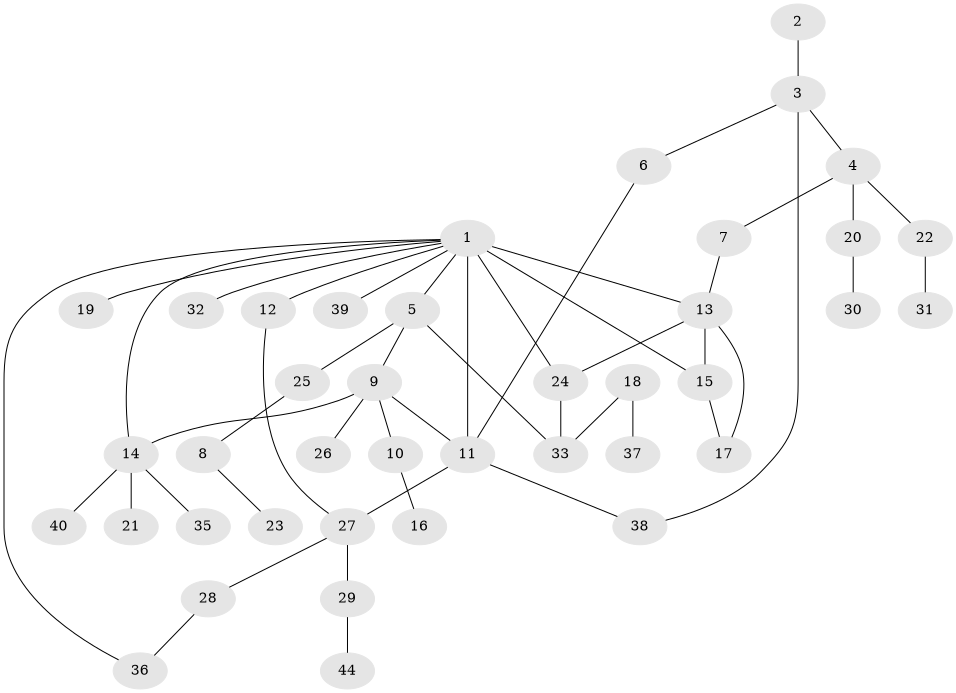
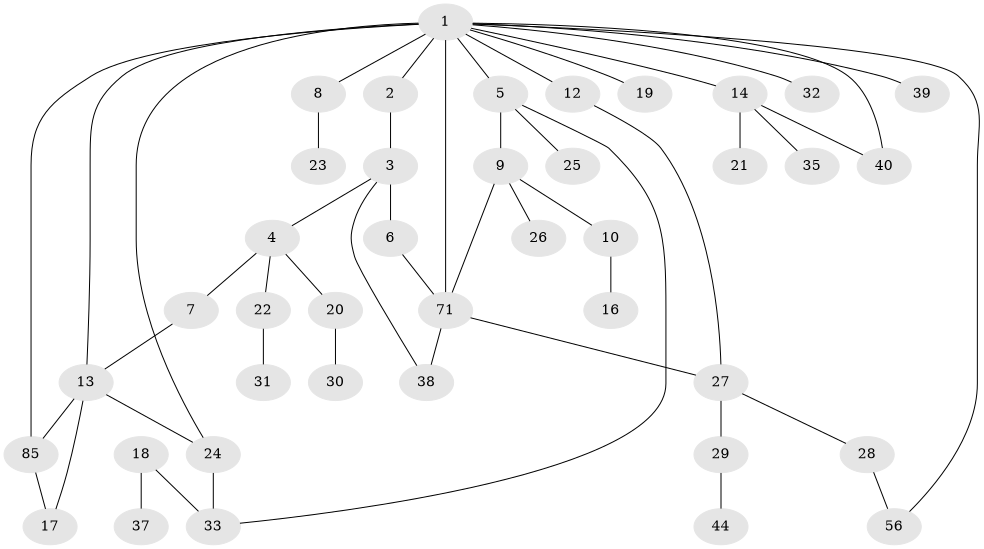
edge "1" -- "40": added
edge "1" -- "2": added
node "15": label "15" -> "85"
edge "9" -- "14": removed
edge "25" -- "8": now "1" -- "8"
node "11": label "11" -> "71"
node "36": label "36" -> "56"
